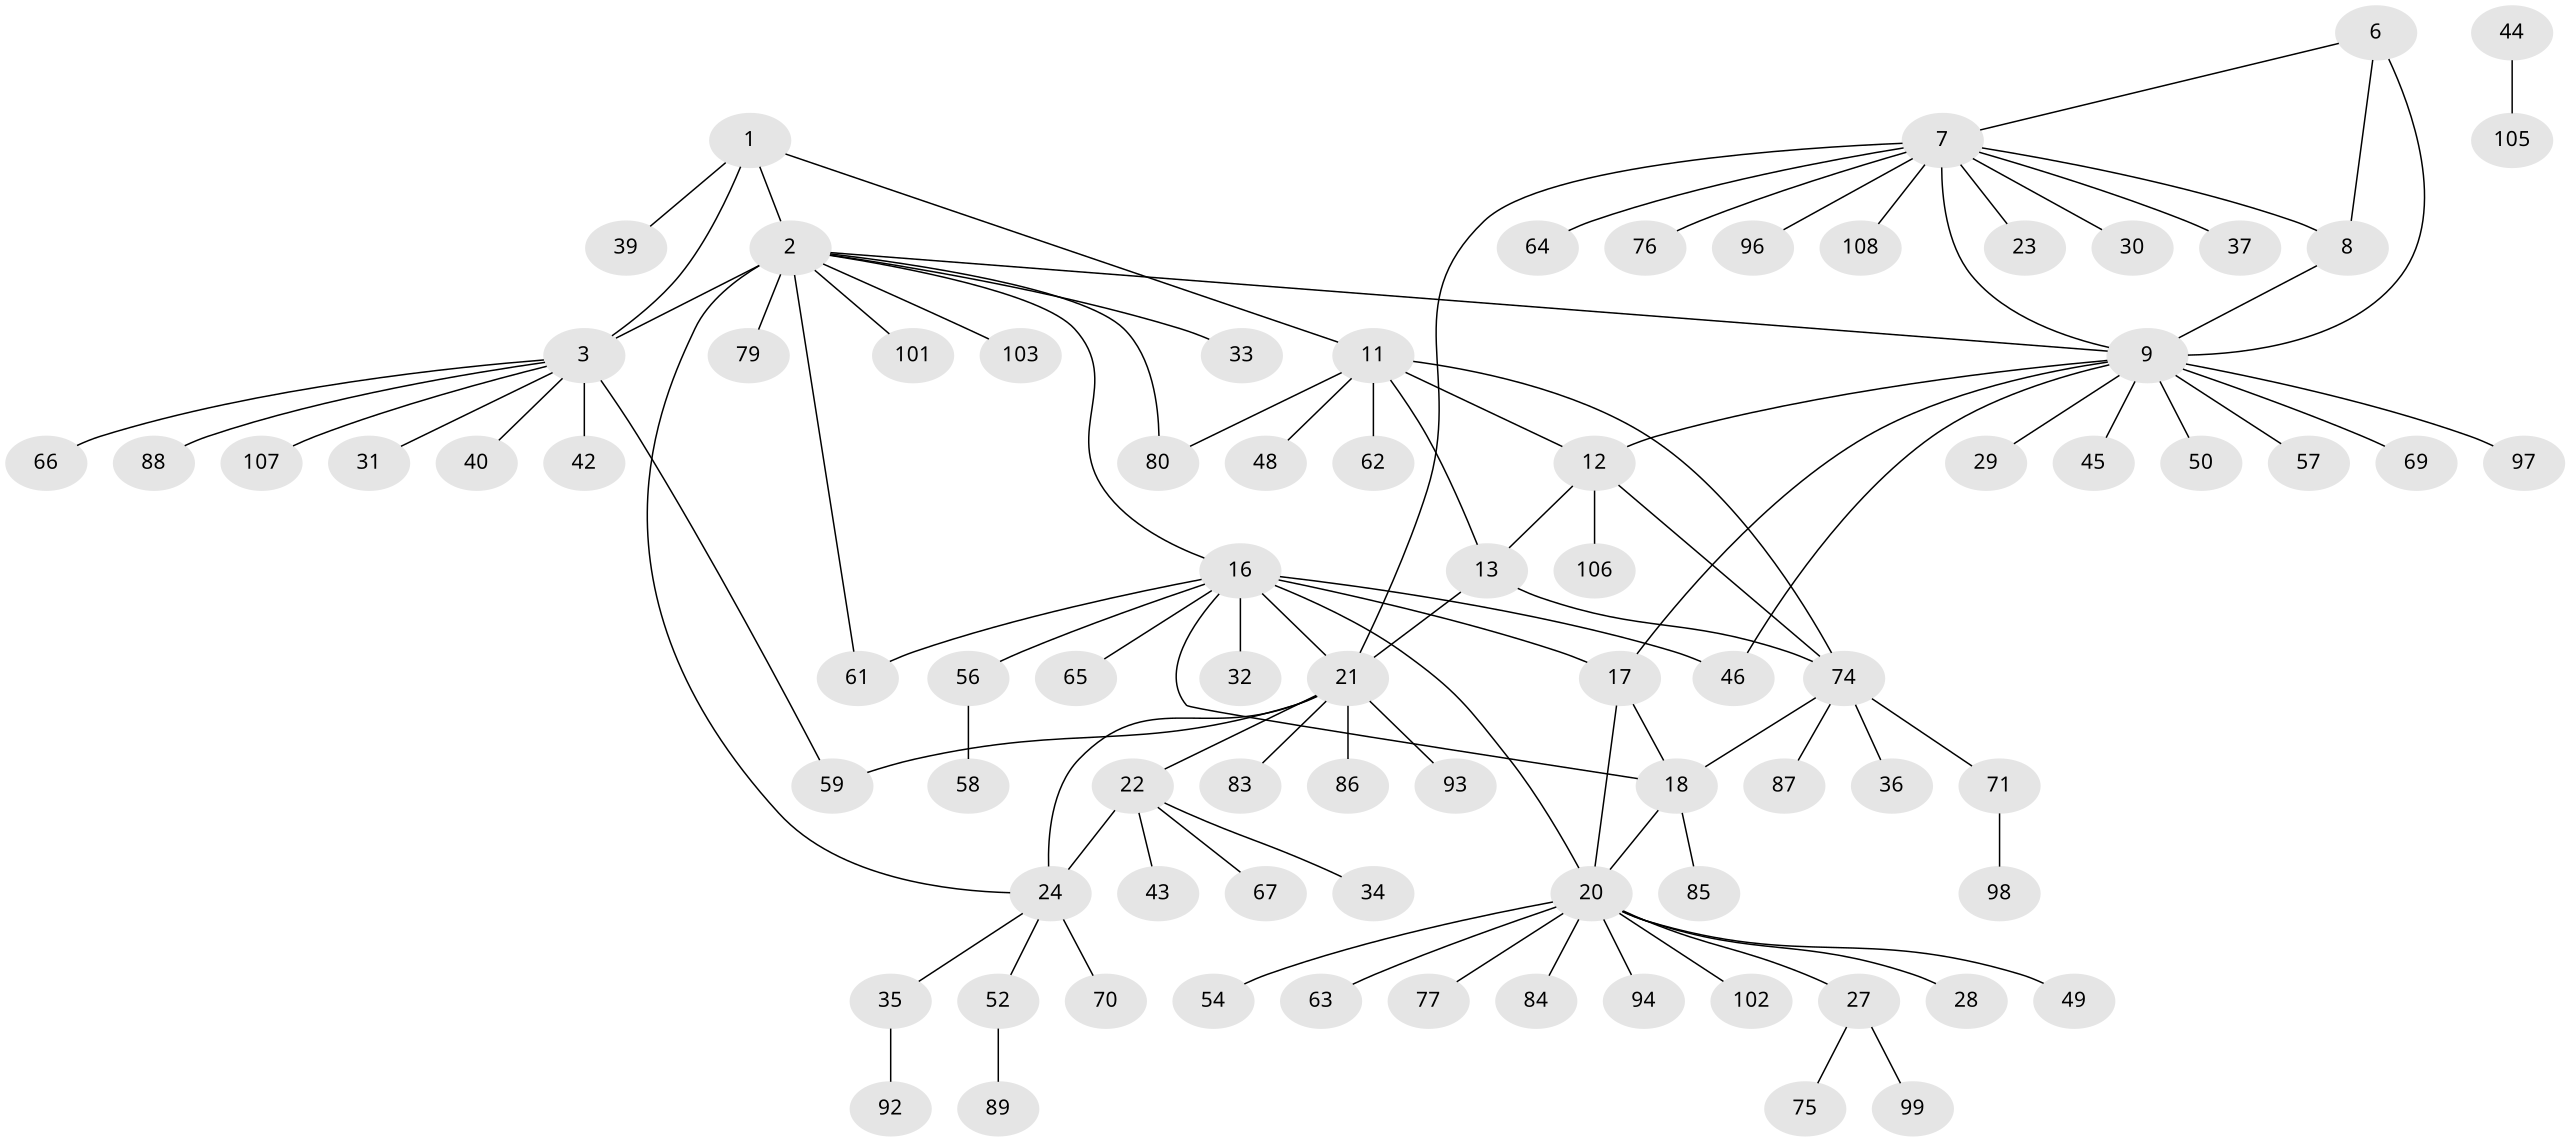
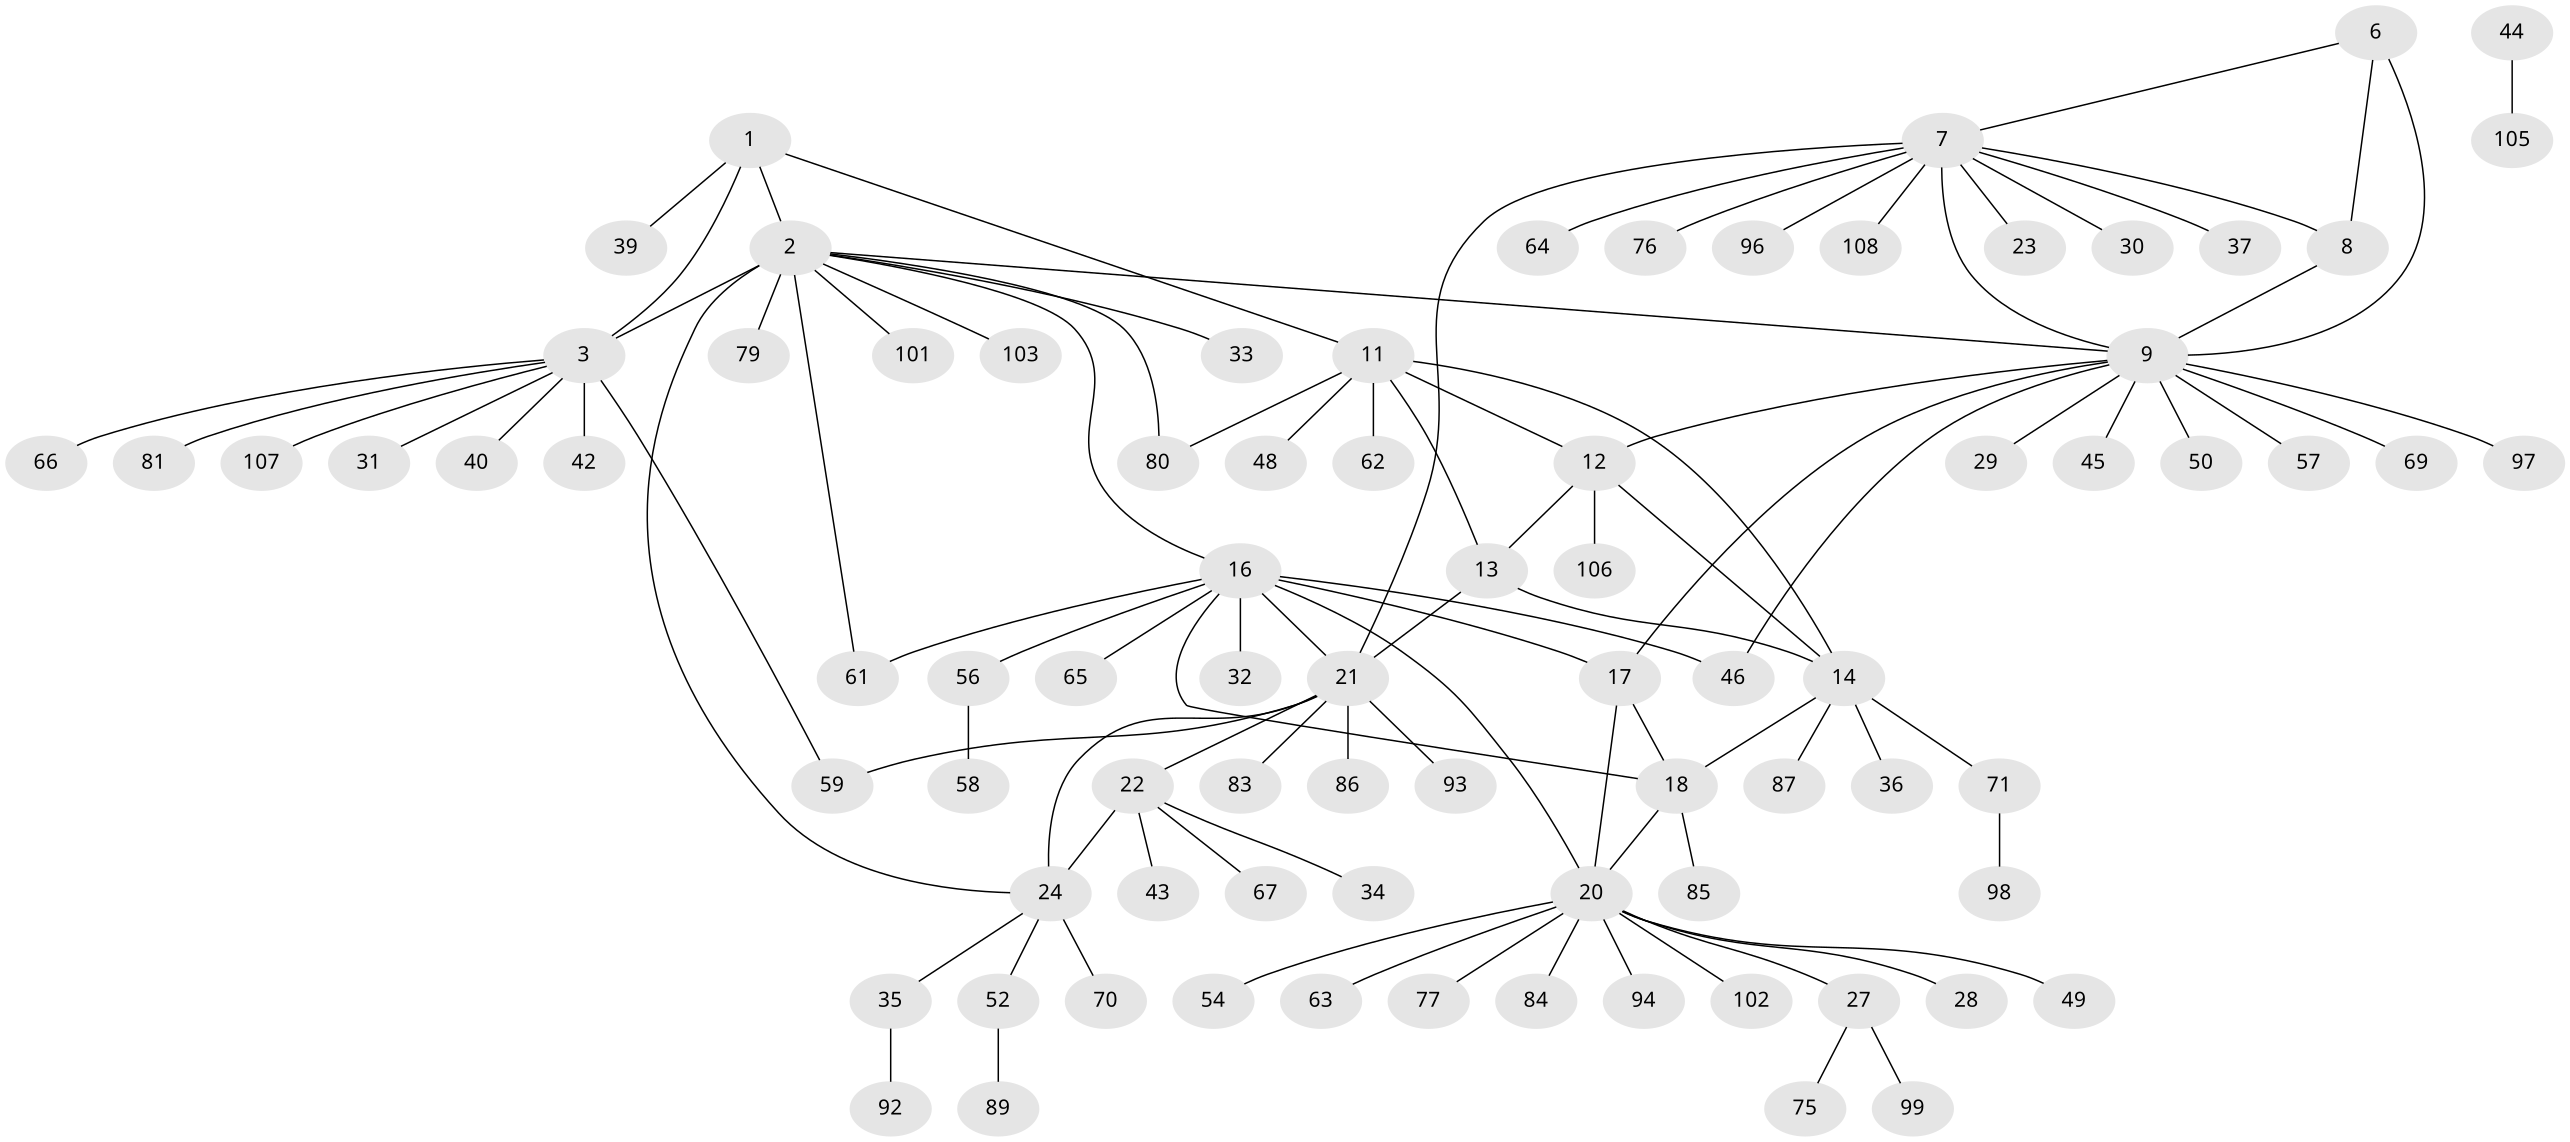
node "88": label "88" -> "81"
node "74": label "74" -> "14"
